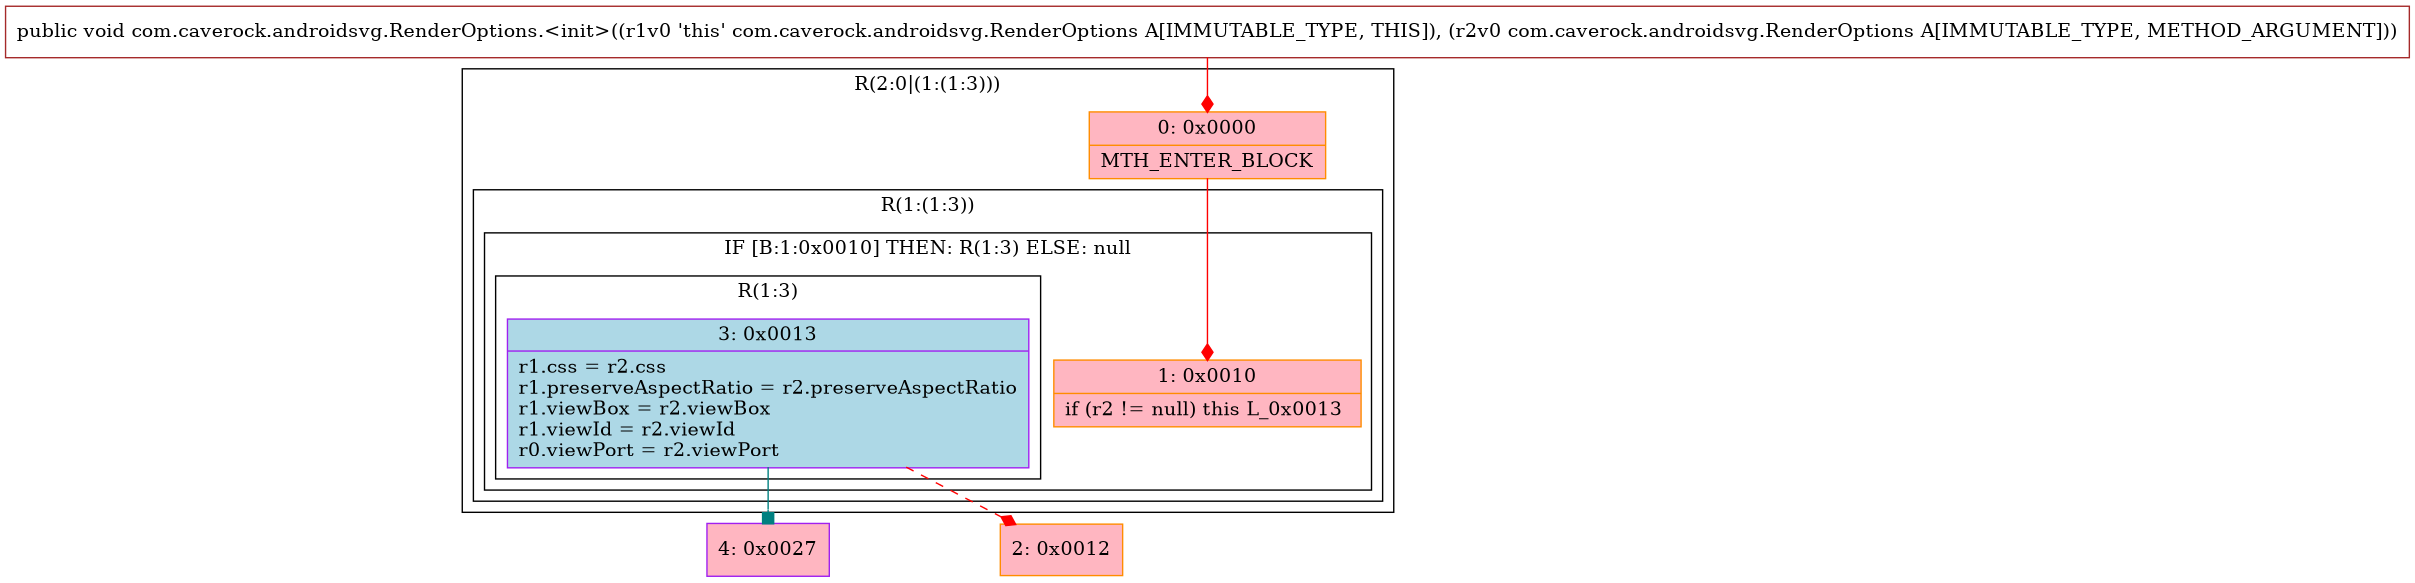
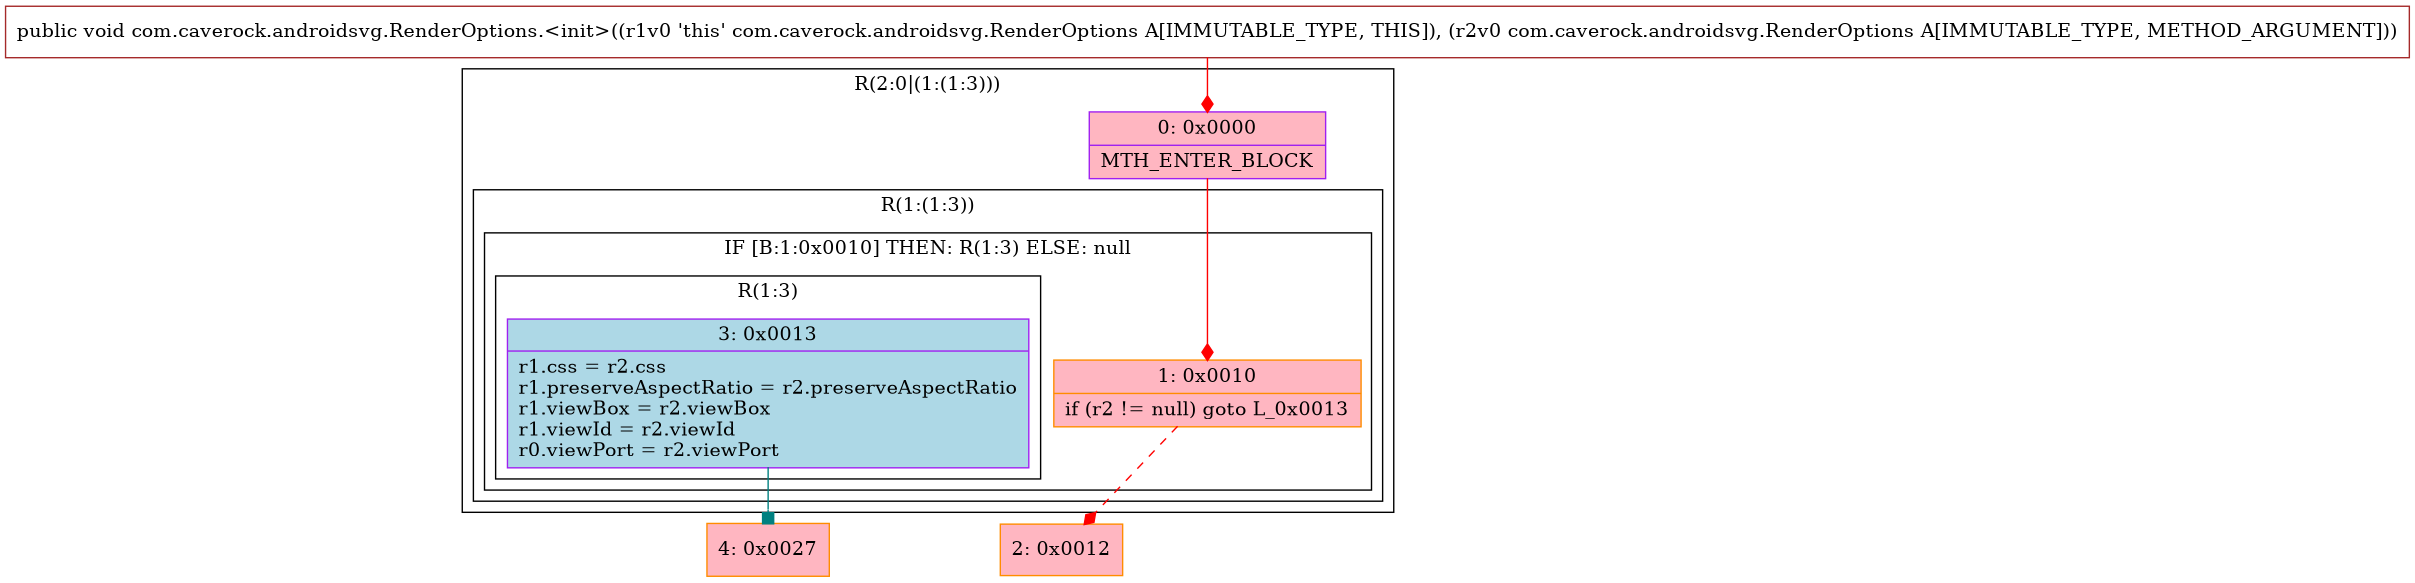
node "0: 0x0000": color darkorange -> purple
node "1: 0x0010": text "if (r2 != null) this L_0x0013" -> "if (r2 != null) goto L_0x0013"
edge "3: 0x0013" -> "2: 0x0012": now "1: 0x0010" -> "2: 0x0012"
node "4: 0x0027": color purple -> darkorange
